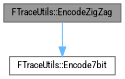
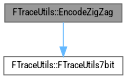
node "FTraceUtils::Encode7bit": label "FTraceUtils::Encode7bit" -> "FTraceUtils::FTraceUtils7bit"
